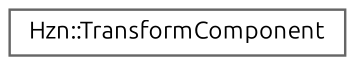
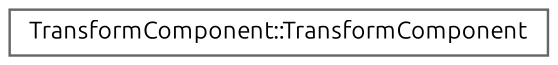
node "Hzn::TransformComponent": label "Hzn::TransformComponent" -> "TransformComponent::TransformComponent"
